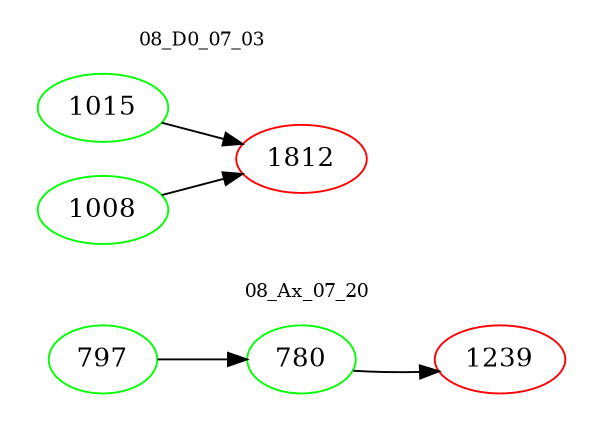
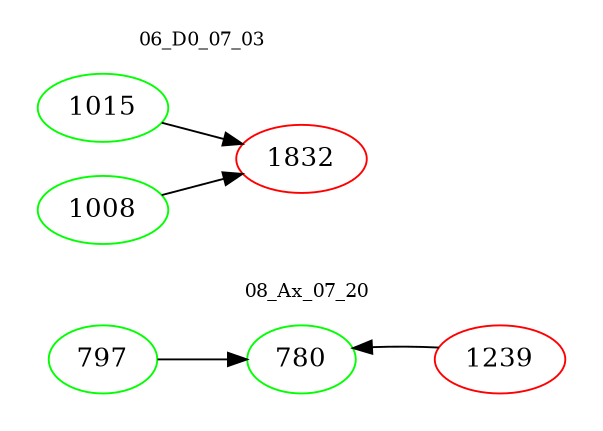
cluster "08_D0_07_03": label "08_D0_07_03" -> "06_D0_07_03"
node "1812": label "1812" -> "1832"
edge "780" -> "1239": reversed
